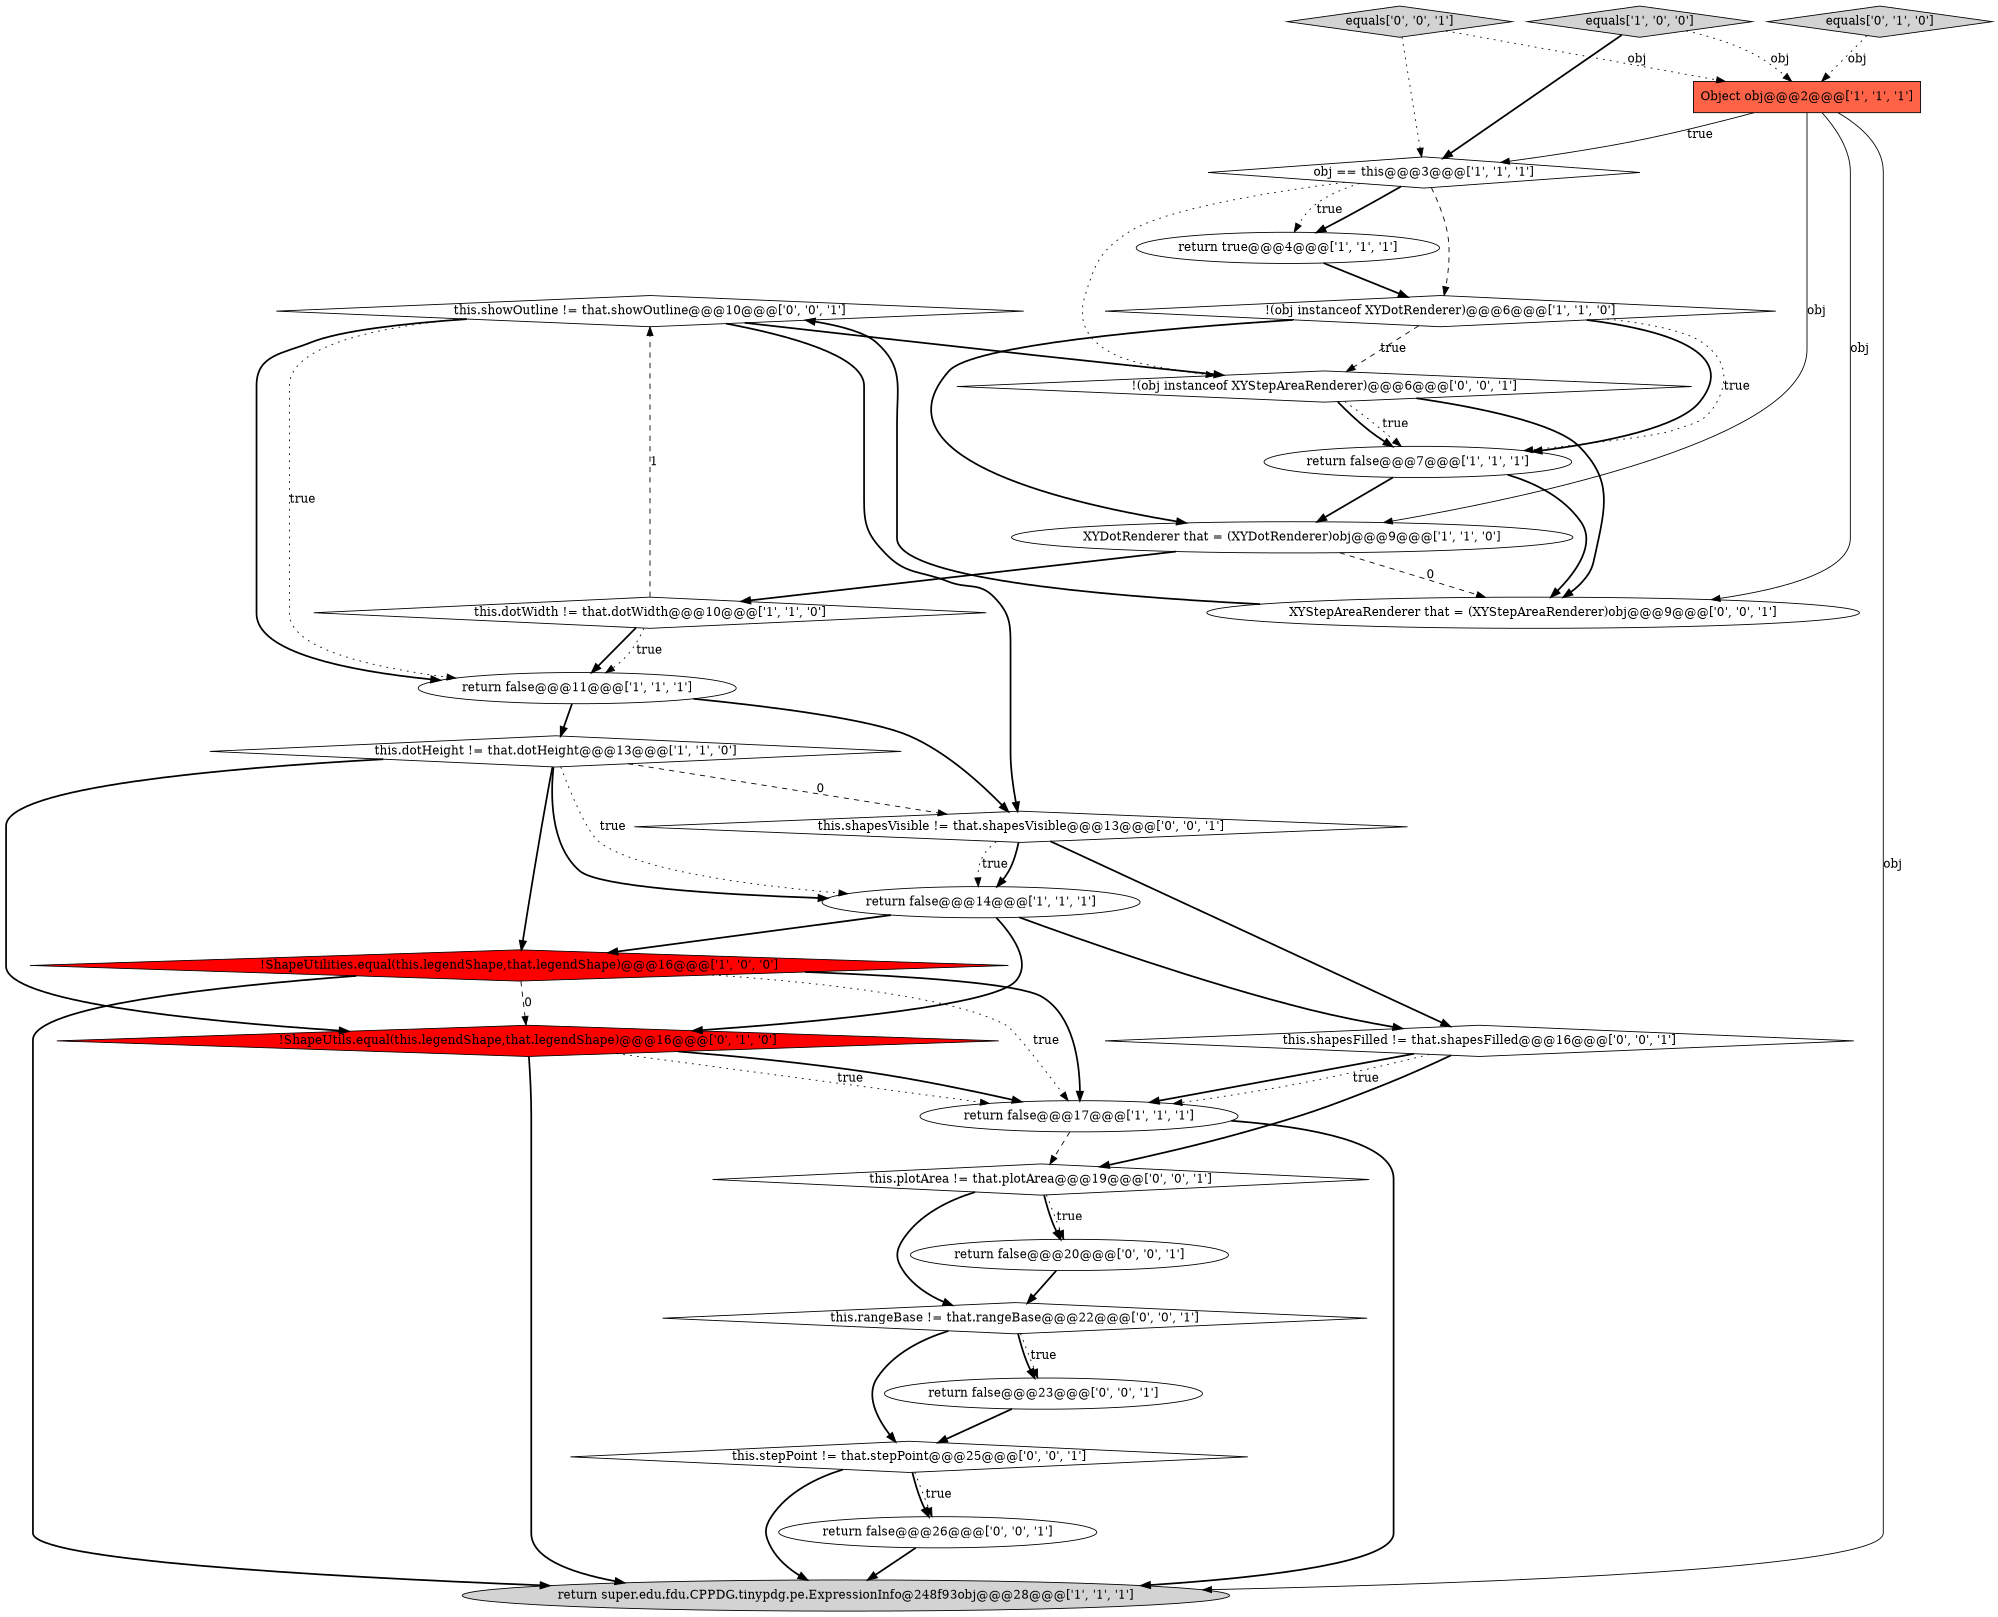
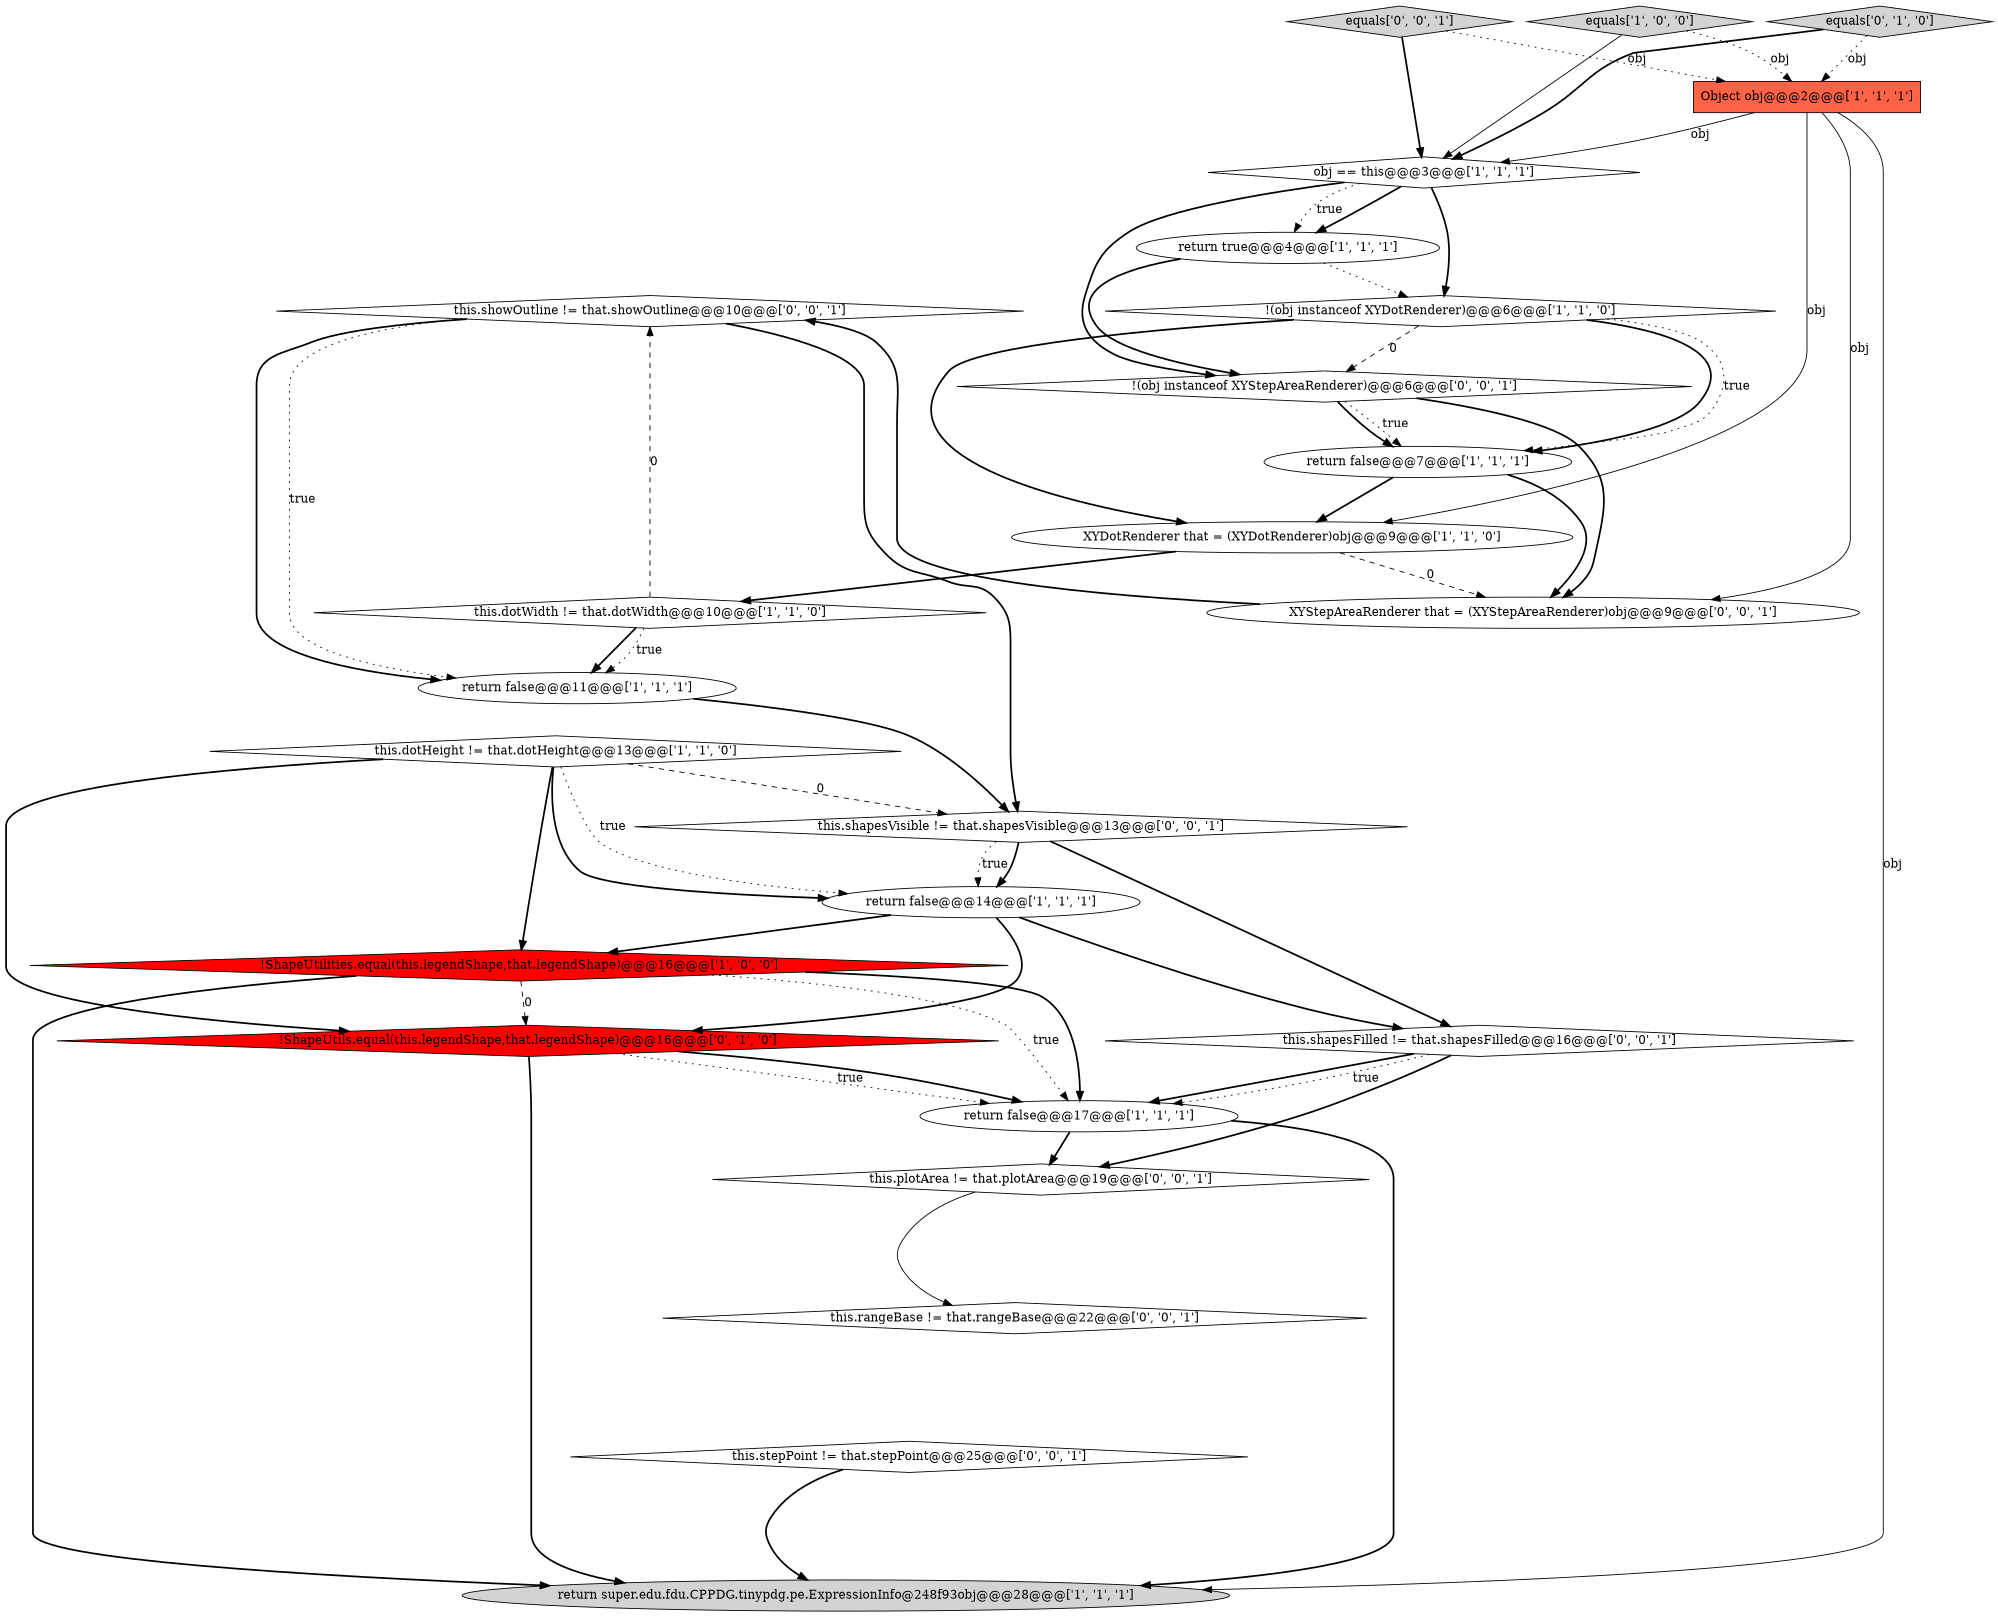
edge "equals['0', '1', '0']" -> "obj == this@@@3@@@['1', '1', '1']": added
edge "equals['0', '0', '1']" -> "obj == this@@@3@@@['1', '1', '1']": style dotted -> bold
edge "equals['1', '0', '0']" -> "obj == this@@@3@@@['1', '1', '1']": style bold -> solid
edge "Object obj@@@2@@@['1', '1', '1']" -> "obj == this@@@3@@@['1', '1', '1']": label "true" -> "obj"
edge "obj == this@@@3@@@['1', '1', '1']" -> "!(obj instanceof XYDotRenderer)@@@6@@@['1', '1', '0']": style dashed -> bold
edge "obj == this@@@3@@@['1', '1', '1']" -> "!(obj instanceof XYStepAreaRenderer)@@@6@@@['0', '0', '1']": style dotted -> bold
edge "return true@@@4@@@['1', '1', '1']" -> "!(obj instanceof XYDotRenderer)@@@6@@@['1', '1', '0']": style bold -> dotted
edge "this.showOutline != that.showOutline@@@10@@@['0', '0', '1']" -> "!(obj instanceof XYStepAreaRenderer)@@@6@@@['0', '0', '1']": now "return true@@@4@@@['1', '1', '1']" -> "!(obj instanceof XYStepAreaRenderer)@@@6@@@['0', '0', '1']"
edge "!(obj instanceof XYDotRenderer)@@@6@@@['1', '1', '0']" -> "!(obj instanceof XYStepAreaRenderer)@@@6@@@['0', '0', '1']": label "true" -> "0"
edge "this.dotWidth != that.dotWidth@@@10@@@['1', '1', '0']" -> "this.showOutline != that.showOutline@@@10@@@['0', '0', '1']": label "1" -> "0"
edge "return false@@@11@@@['1', '1', '1']" -> "this.dotHeight != that.dotHeight@@@13@@@['1', '1', '0']": removed
edge "return false@@@17@@@['1', '1', '1']" -> "this.plotArea != that.plotArea@@@19@@@['0', '0', '1']": style dashed -> bold
edge "this.plotArea != that.plotArea@@@19@@@['0', '0', '1']" -> "this.rangeBase != that.rangeBase@@@22@@@['0', '0', '1']": style bold -> solid
node "return false@@@20@@@['0', '0', '1']": removed
edge "this.rangeBase != that.rangeBase@@@22@@@['0', '0', '1']" -> "this.stepPoint != that.stepPoint@@@25@@@['0', '0', '1']": removed
node "return false@@@23@@@['0', '0', '1']": removed
node "return false@@@26@@@['0', '0', '1']": removed
